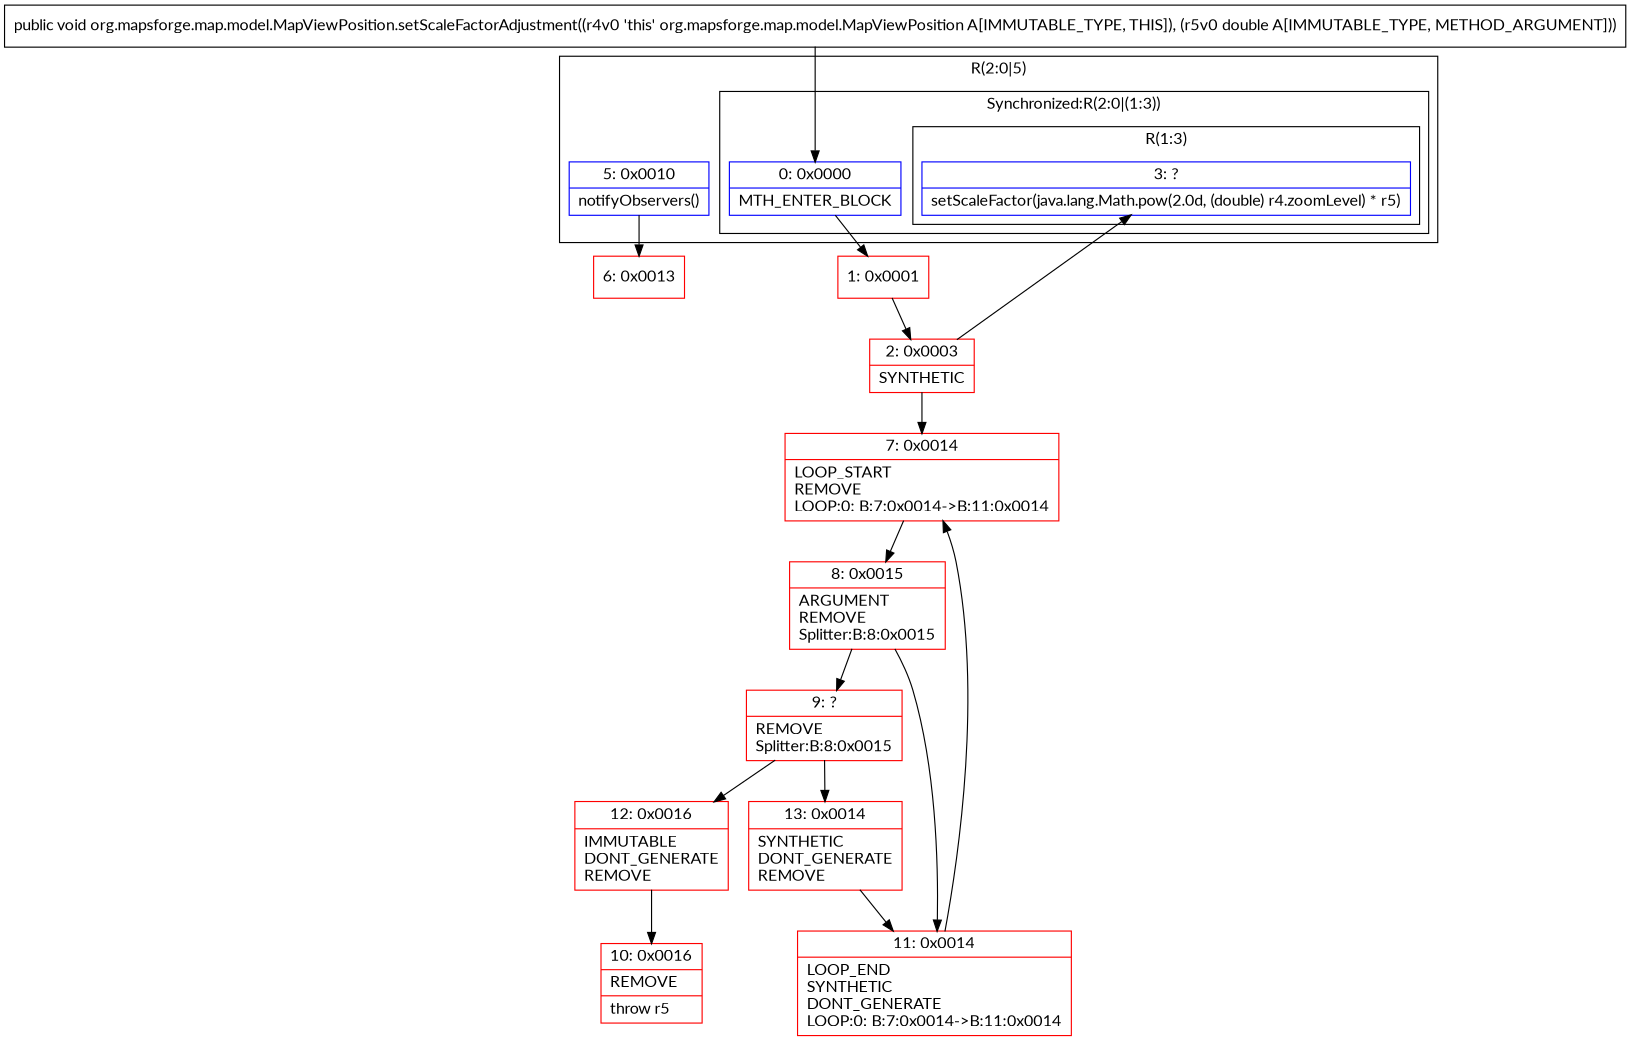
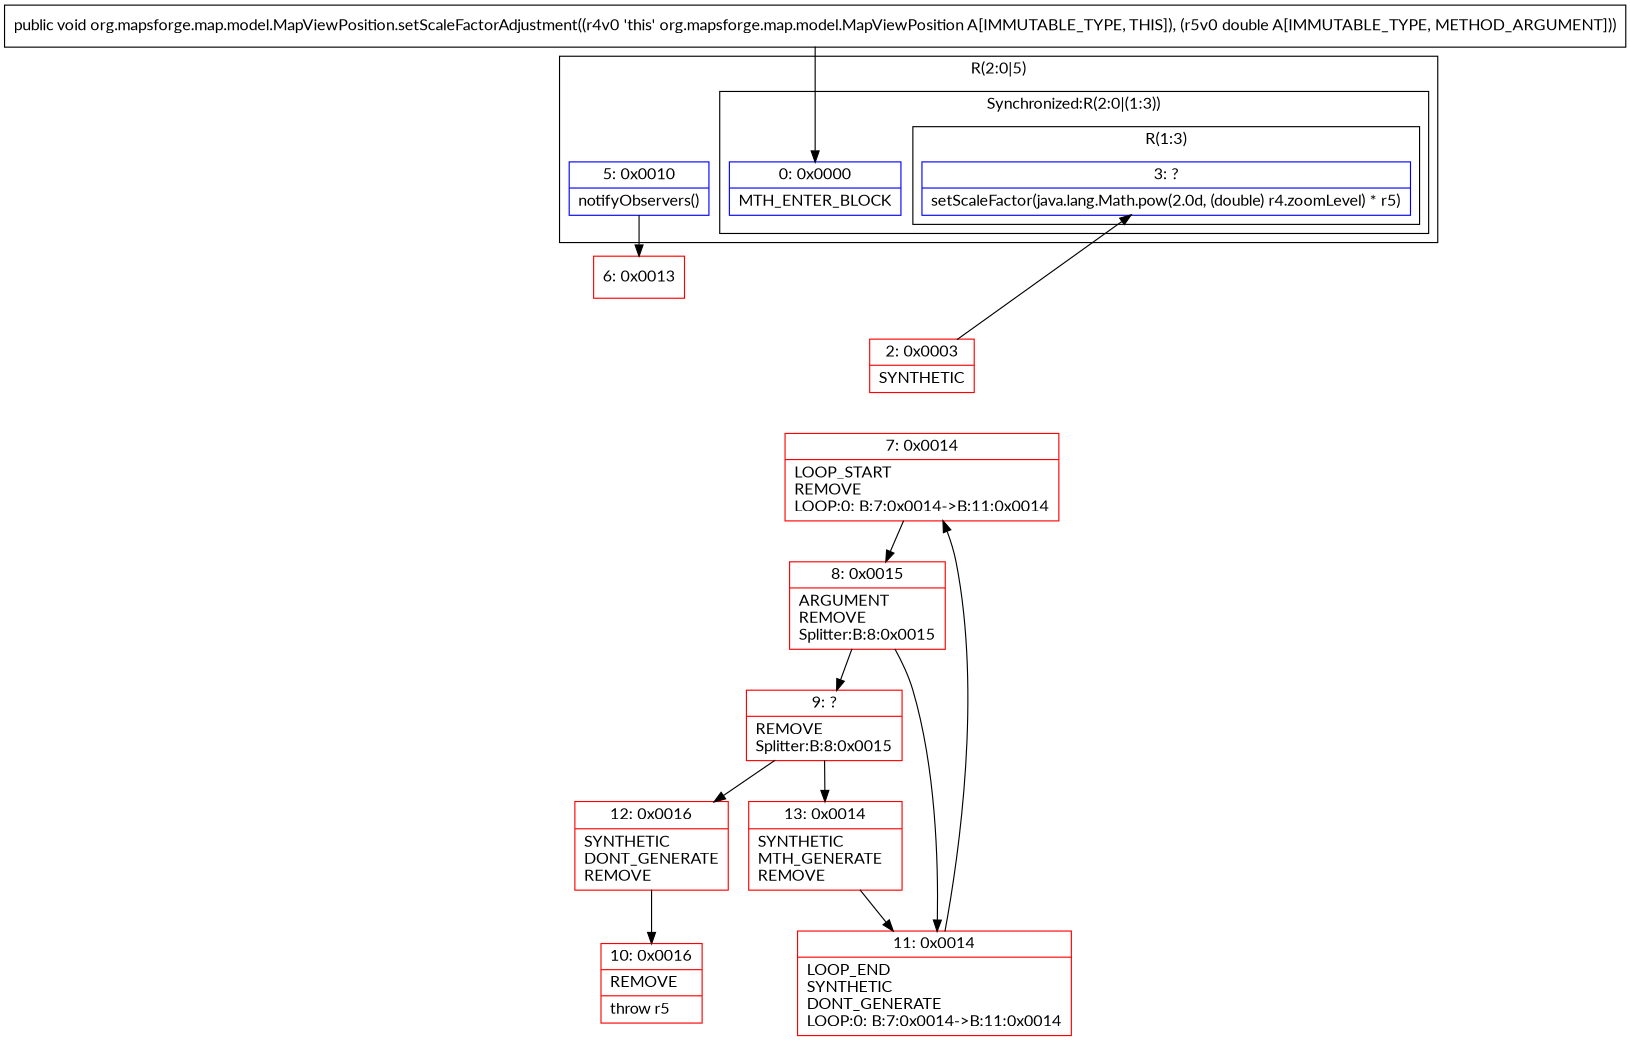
node "1: 0x0001": removed
edge "2: 0x0003" -> "7: 0x0014": removed
node "12: 0x0016": text "IMMUTABLE" -> "SYNTHETIC"
node "13: 0x0014": text "DONT_GENERATE" -> "MTH_GENERATE"
